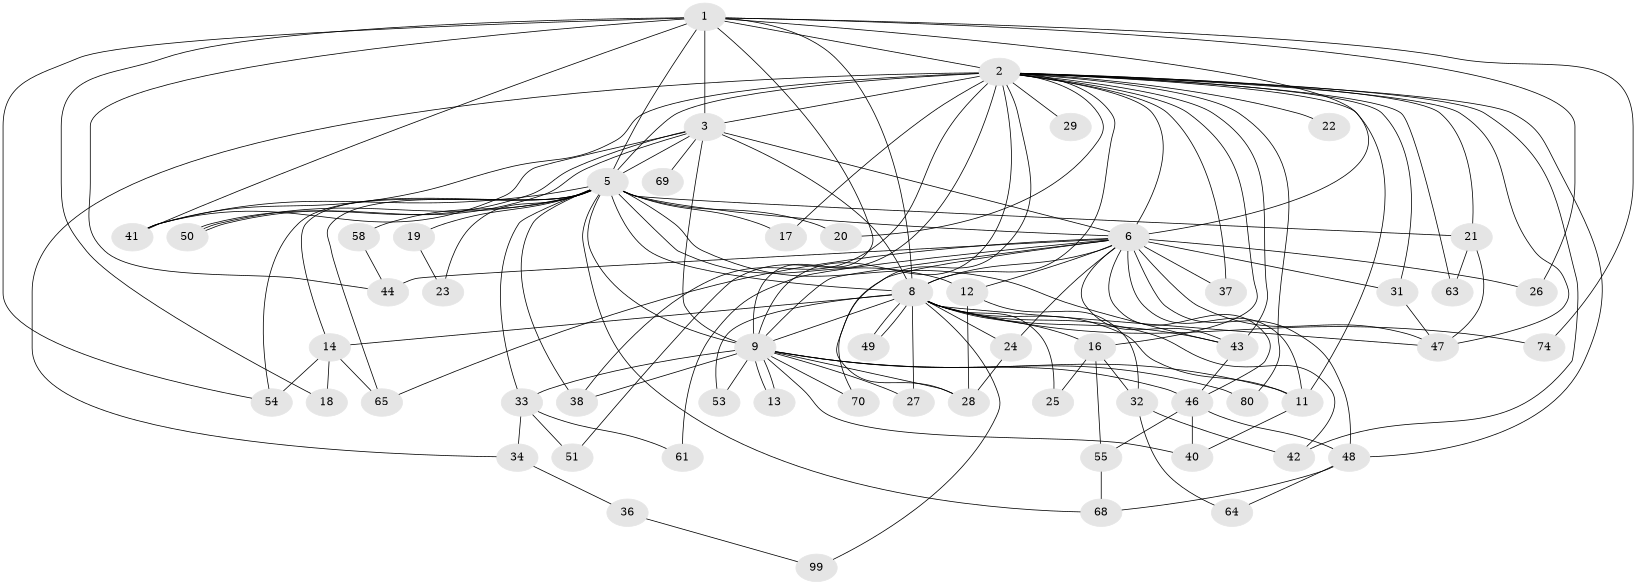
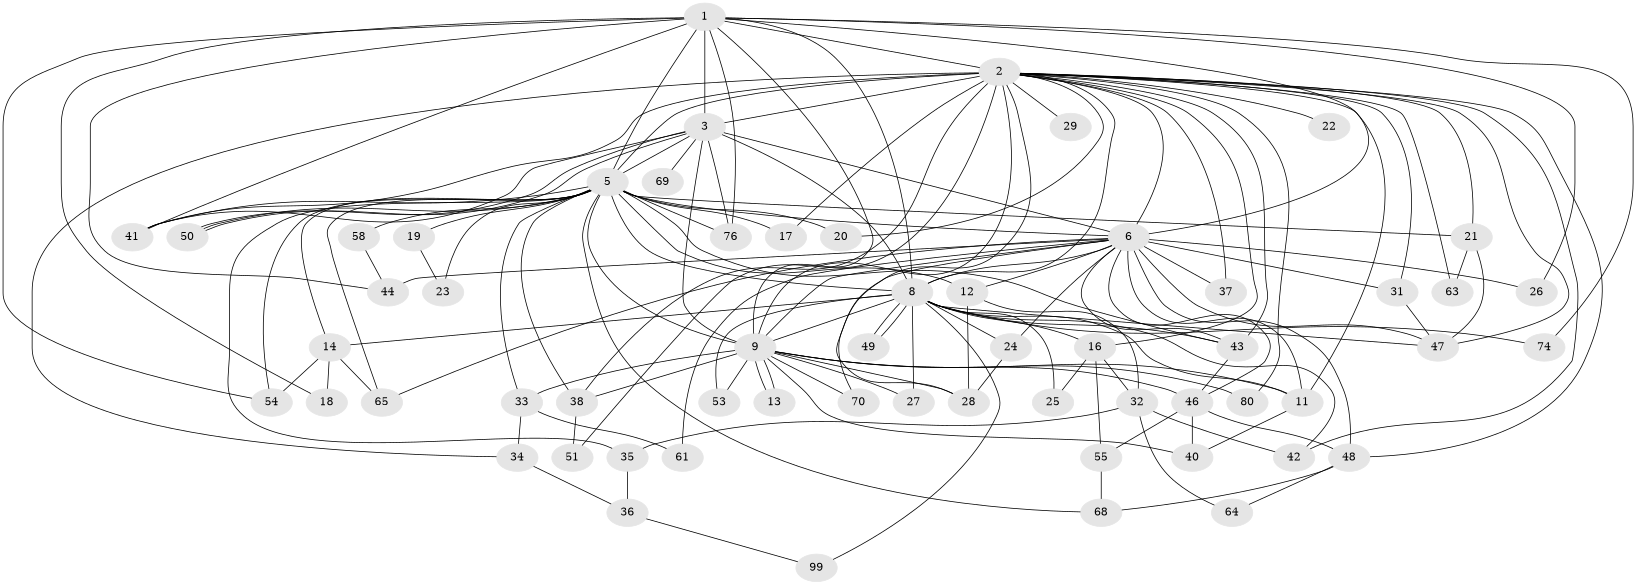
node "76": added
edge "33" -- "51": now "38" -- "51"
node "35": added
